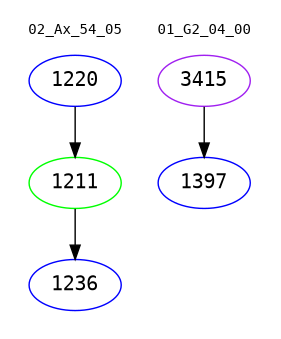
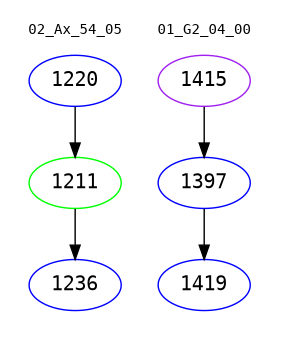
node "3415": label "3415" -> "1415"
node "1419": added
